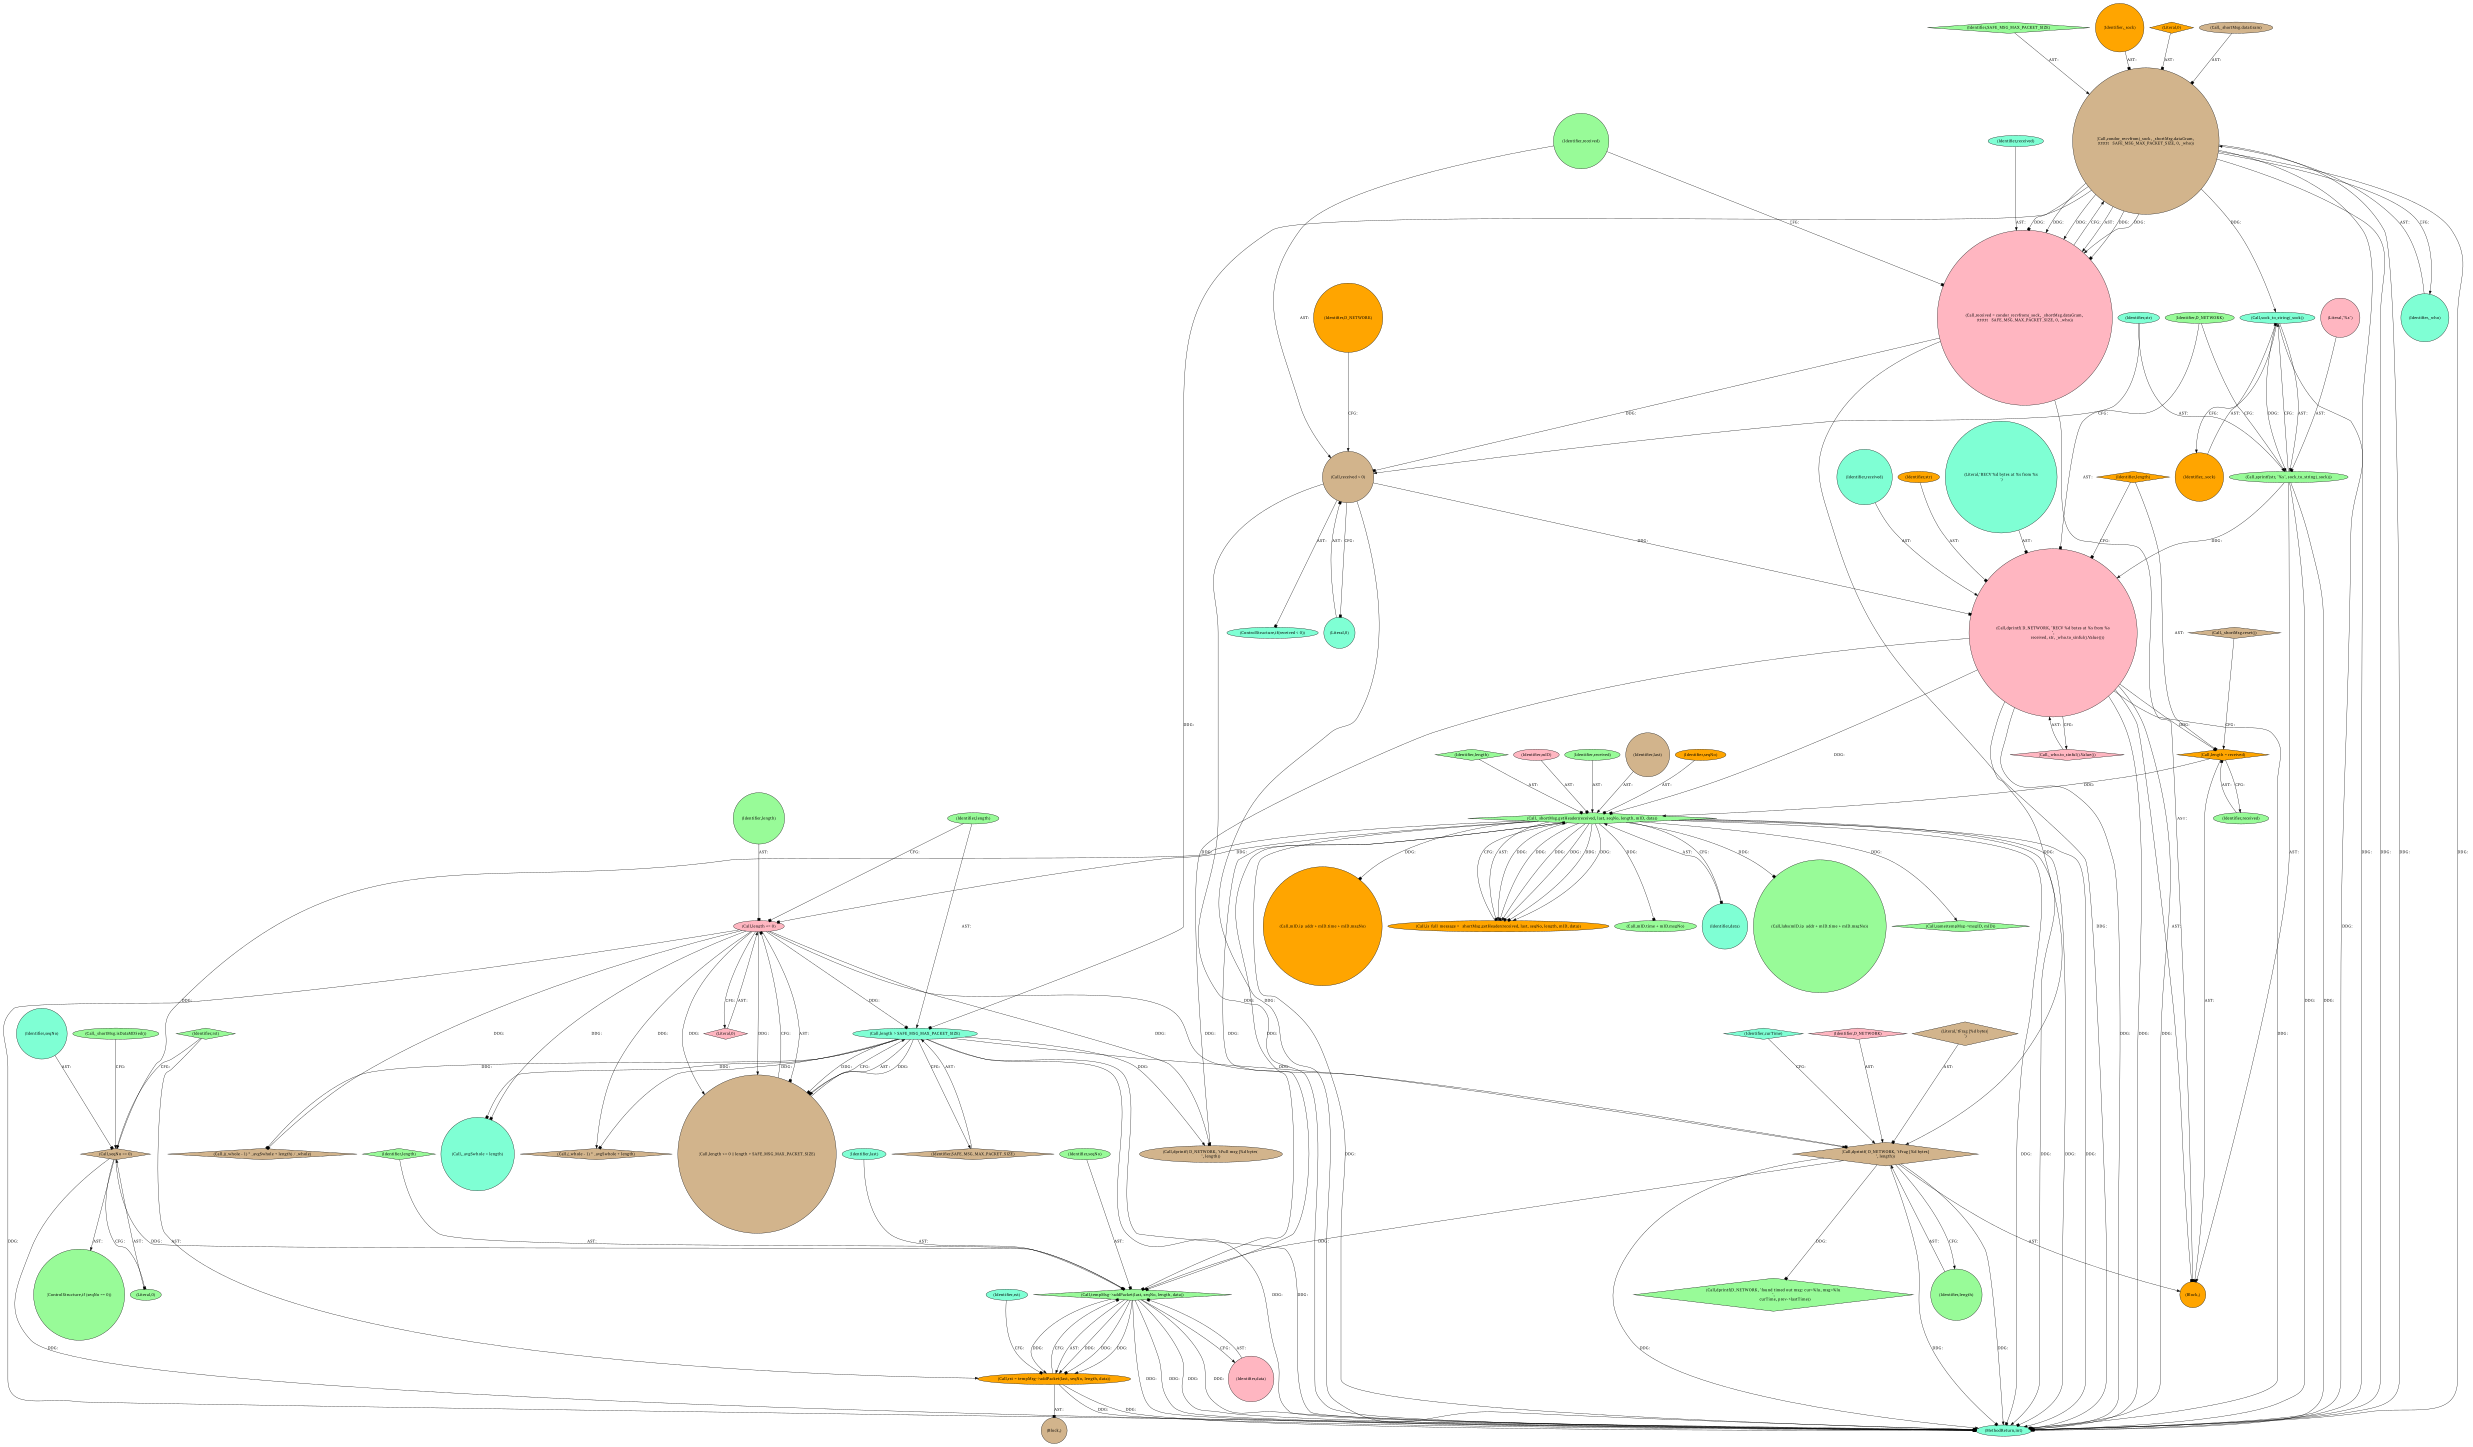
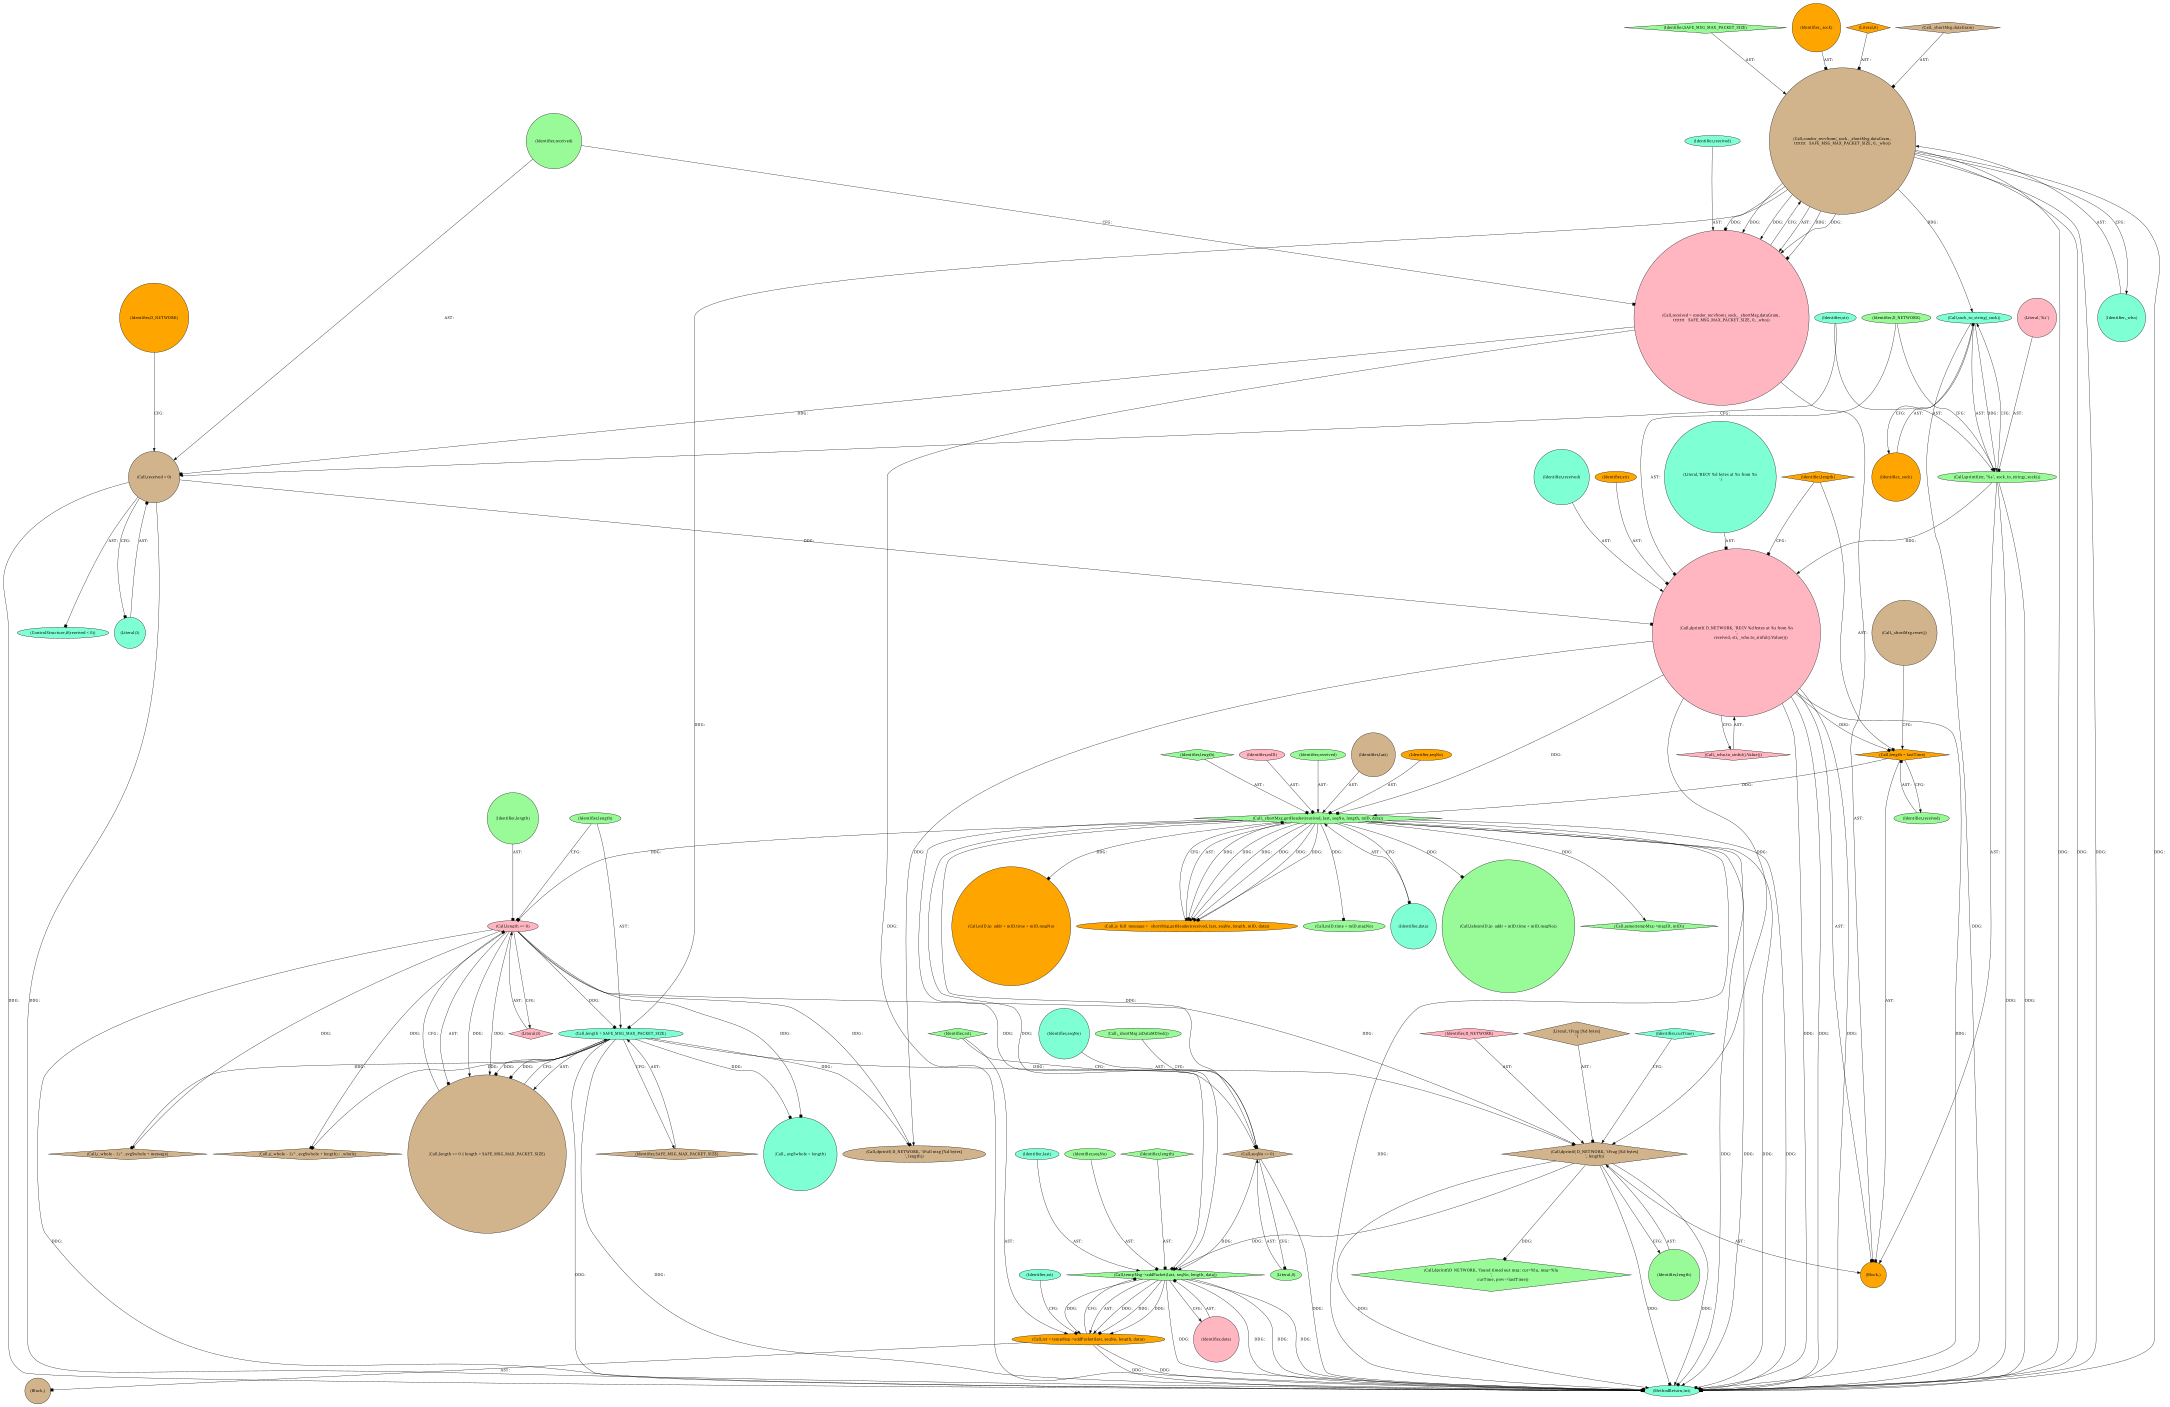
node "(Call,_shortMsg.dataGram)": shape ellipse -> diamond
node "(Call,_shortMsg.reset())": shape diamond -> circle
node "(Call,length = received)": label "(Call,length = received)" -> "(Call,length = lastTime)"
node "(Call,(_whole - 1) * _avgSwhole + length)": label "(Call,(_whole - 1) * _avgSwhole + length)" -> "(Call,(_whole - 1) * _avgSwhole + message)"
node "(ControlStructure,if (seqNo == 0))": removed
